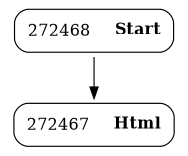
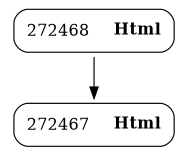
node "272468": text "Start" -> "Html"
